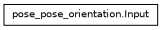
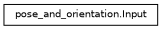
node "pose_pose_orientation.Input": label "pose_pose_orientation.Input" -> "pose_and_orientation.Input"
